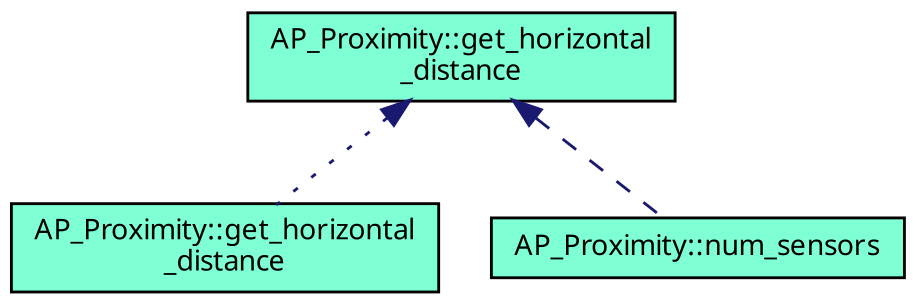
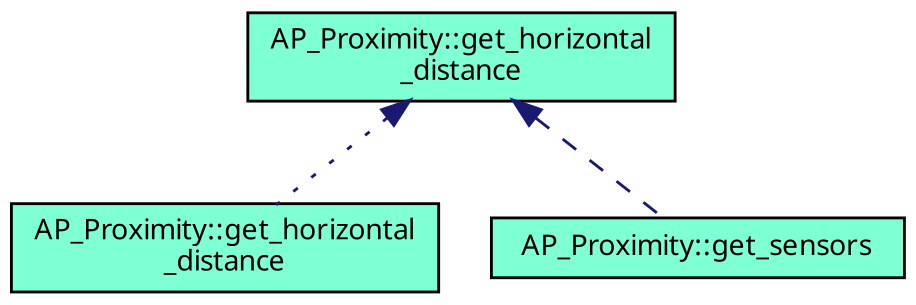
node "AP_Proximity::num_sensors": label "AP_Proximity::num_sensors" -> "AP_Proximity::get_sensors"
